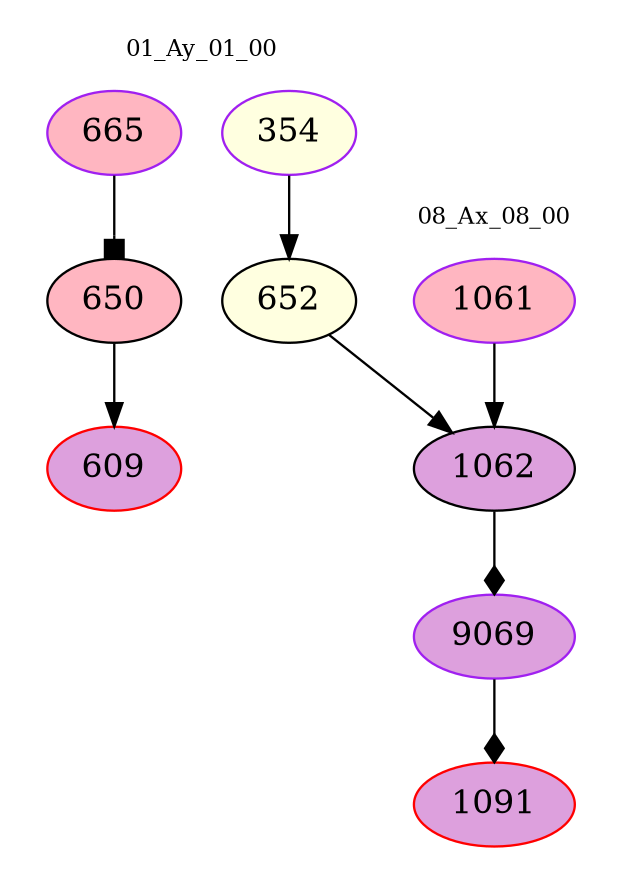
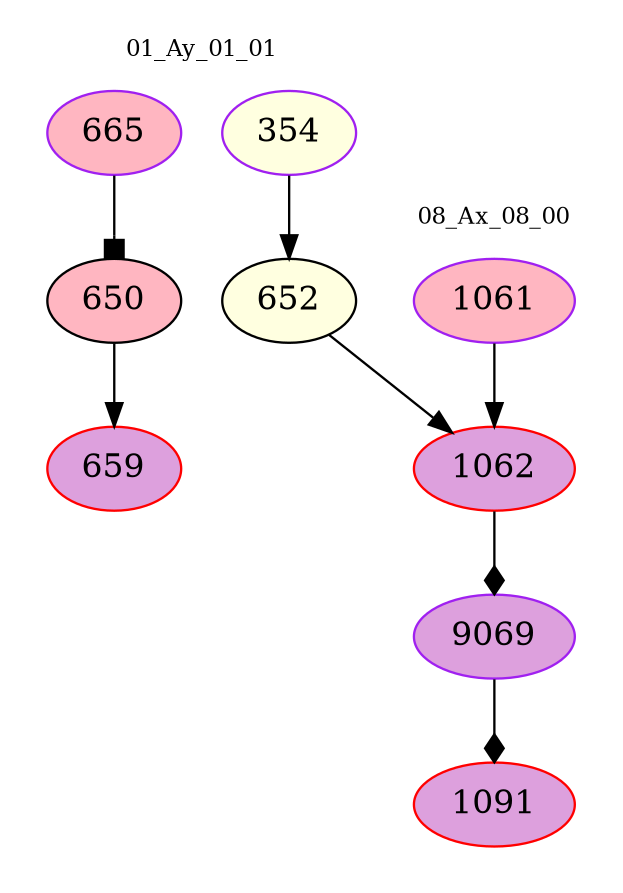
cluster "01_Ay_01_00": label "01_Ay_01_00" -> "01_Ay_01_01"
node "609": label "609" -> "659"
node "1062": color black -> red
